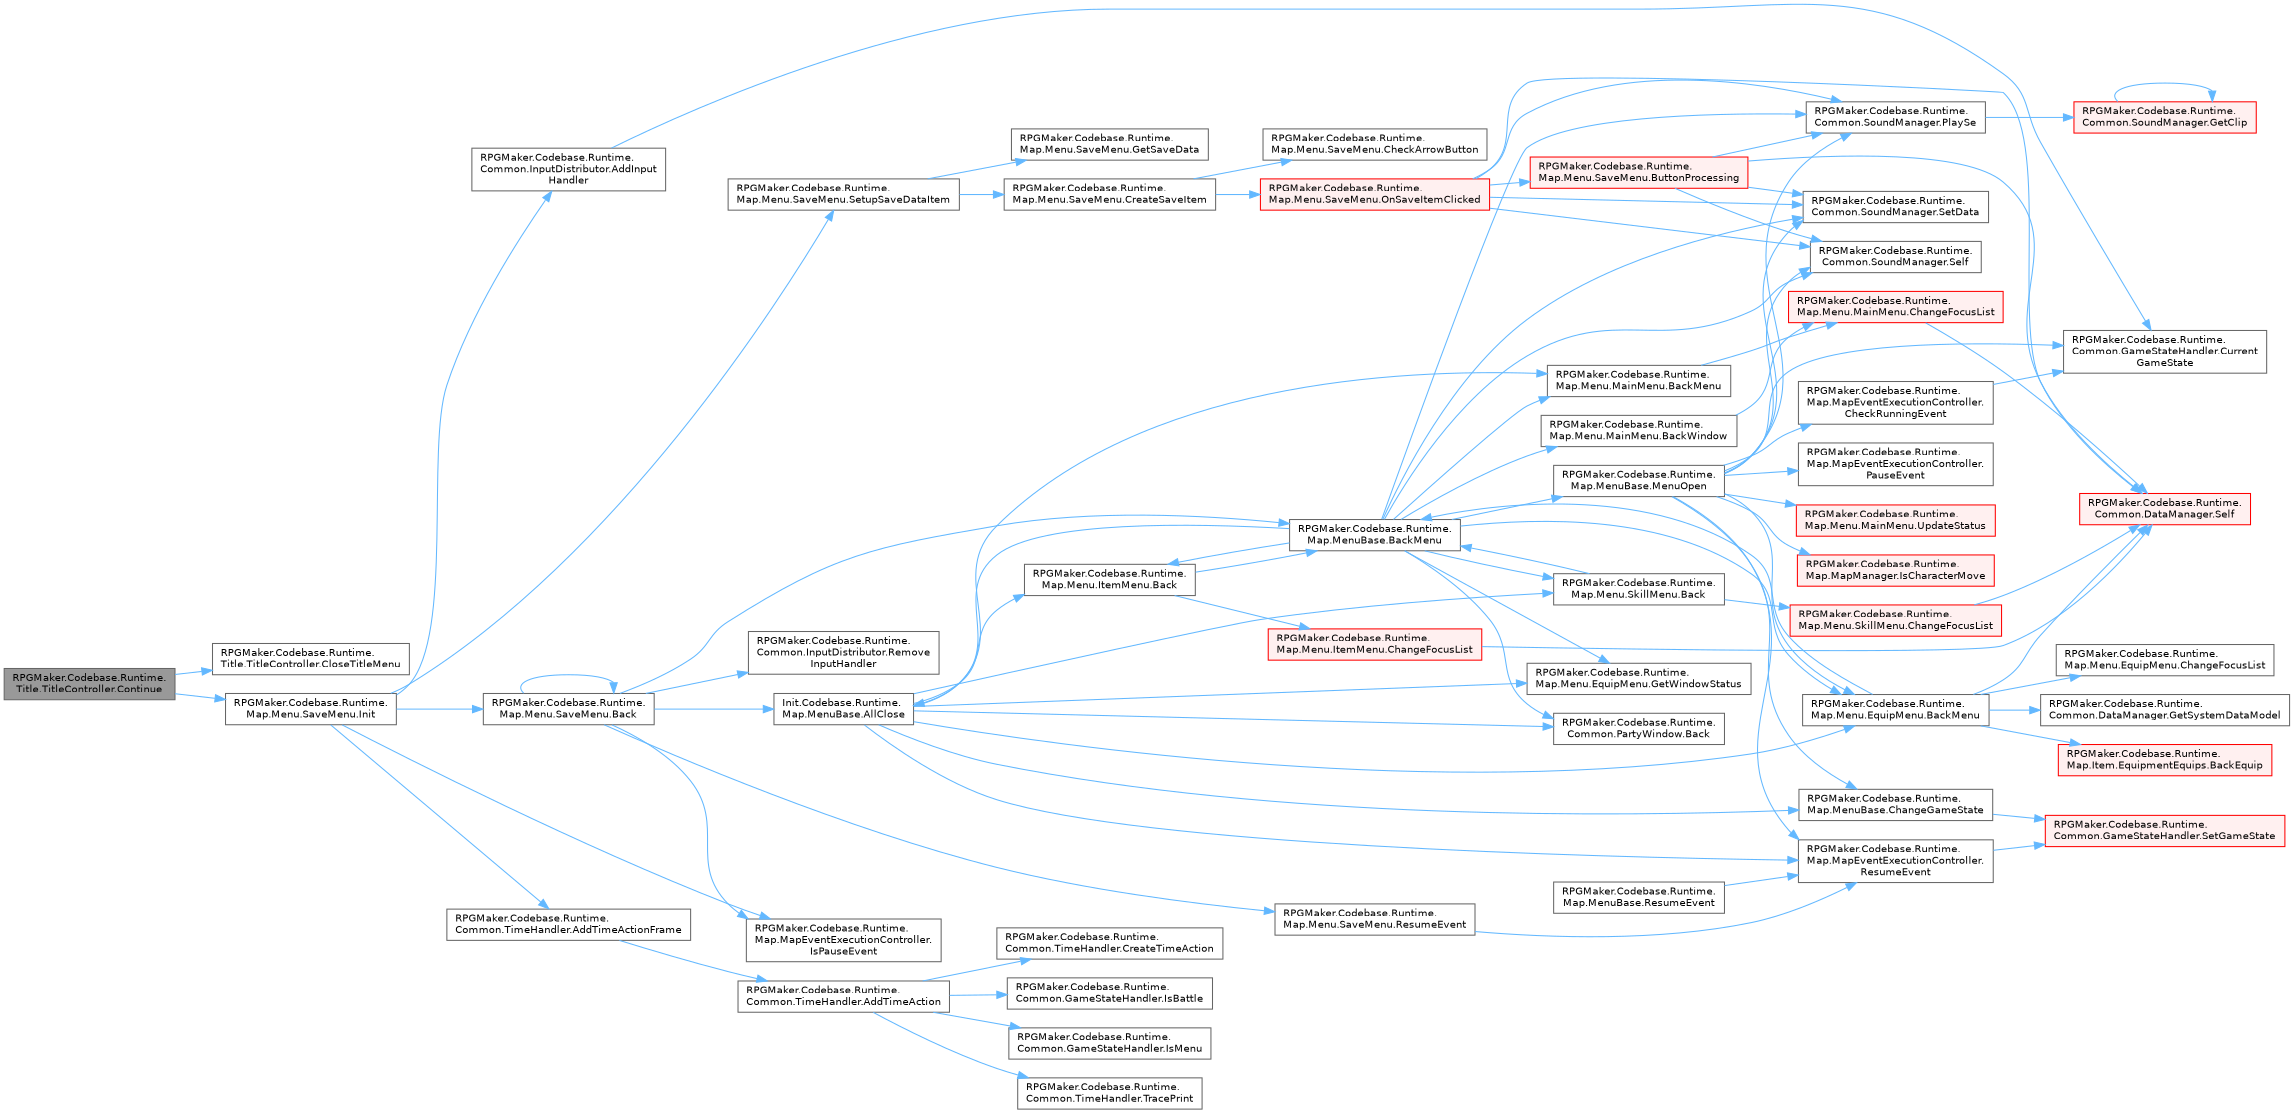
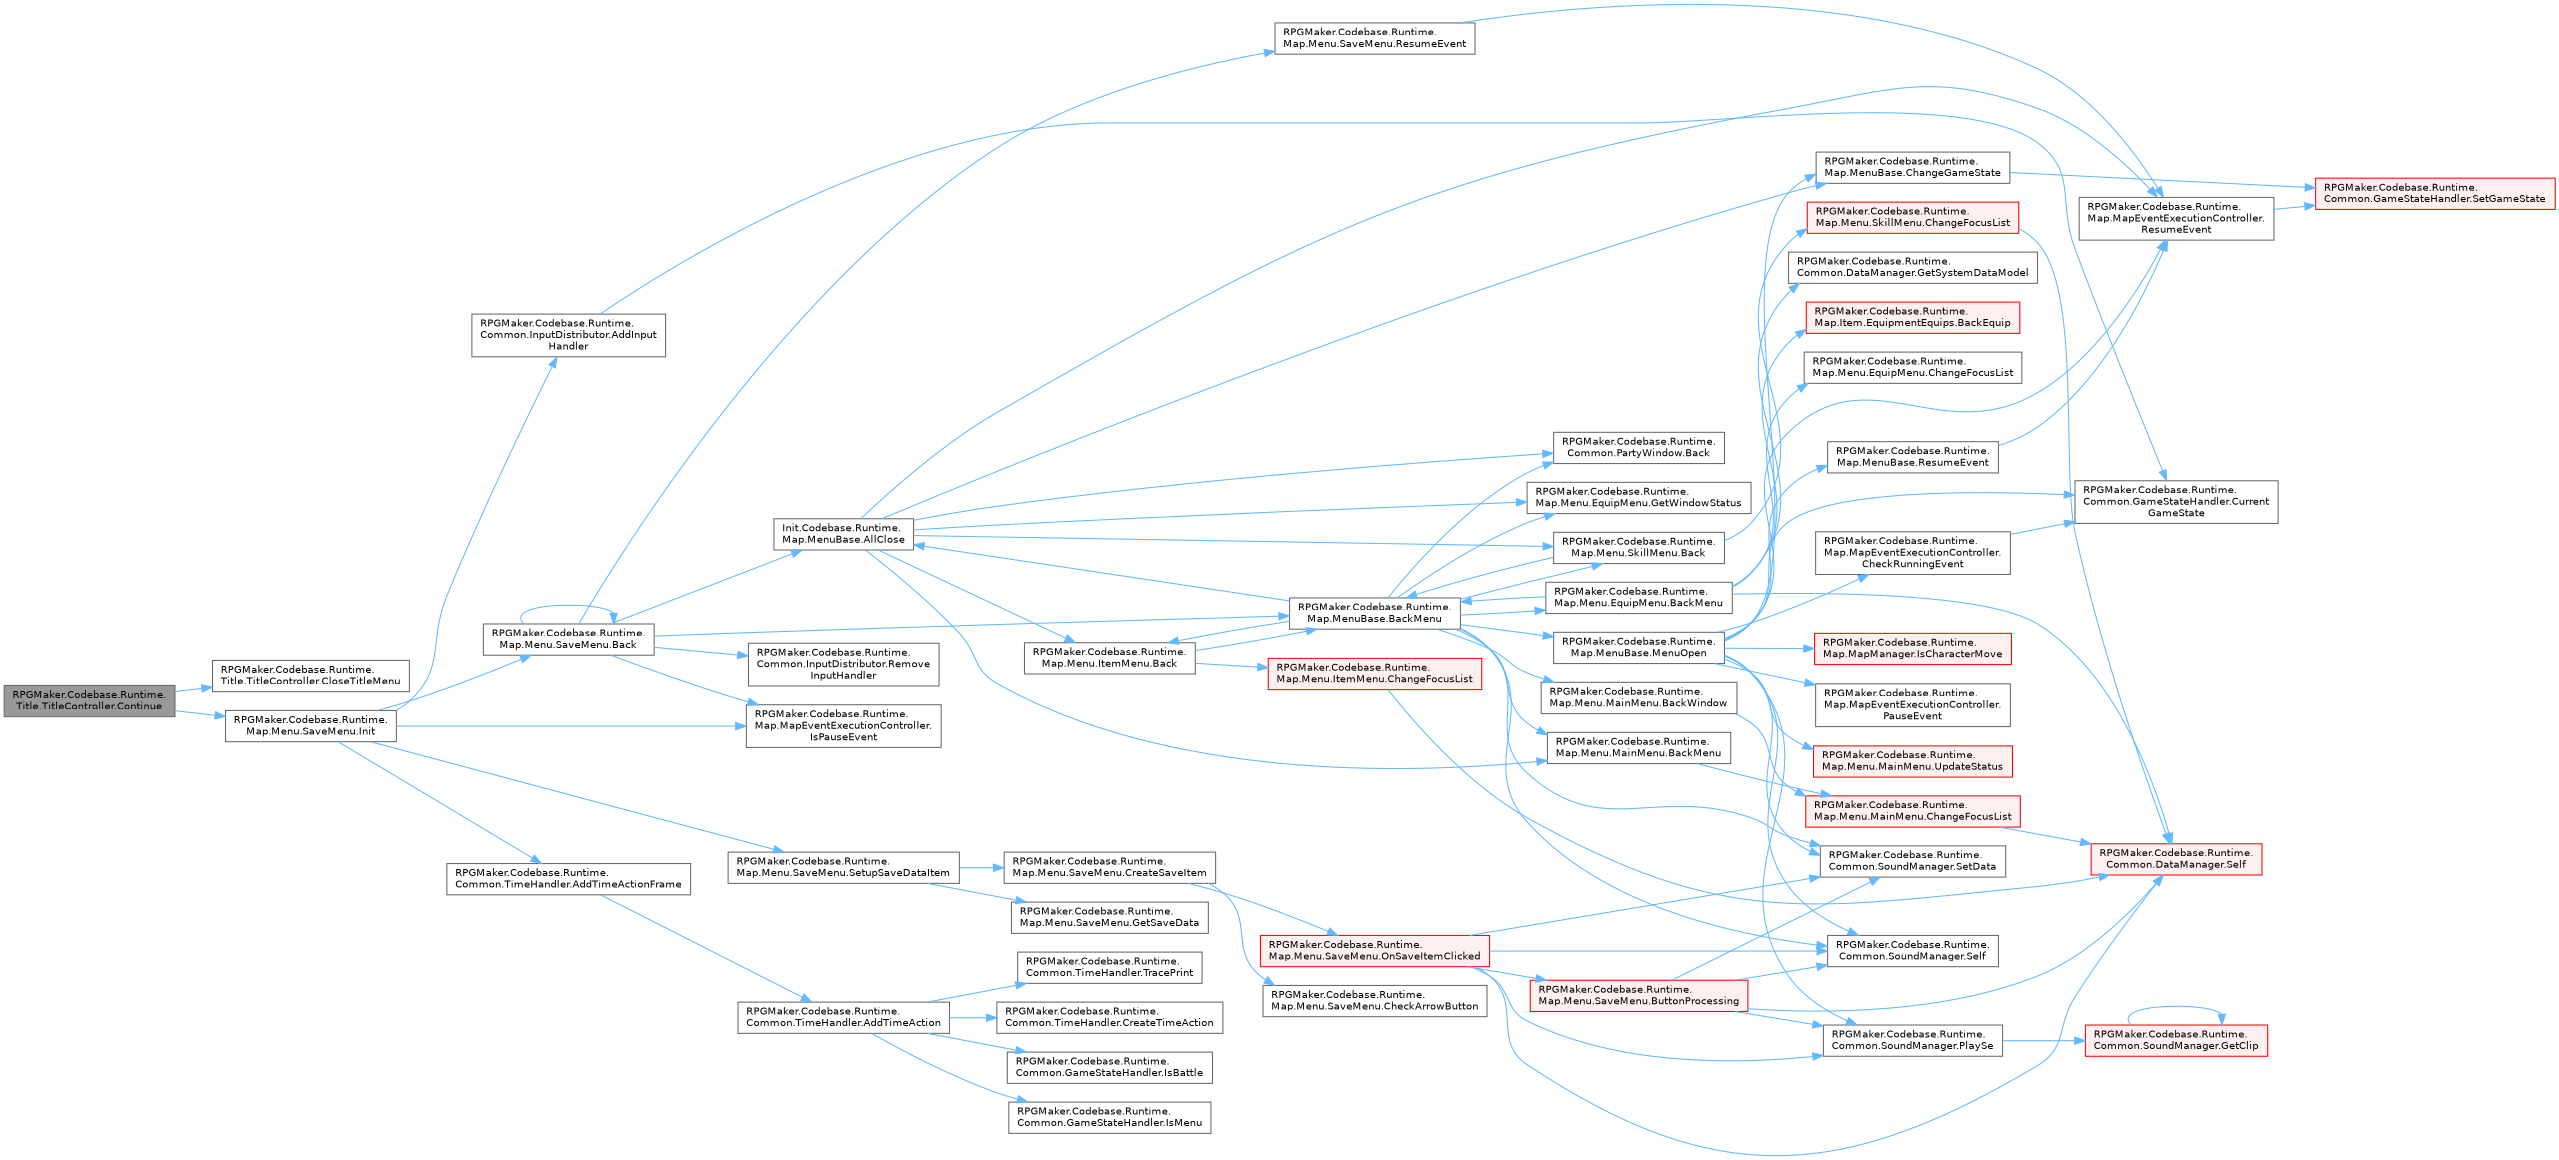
edge "RPGMaker.Codebase.Runtime. Map.MenuBase.BackMenu" -> "RPGMaker.Codebase.Runtime. Common.SoundManager.PlaySe": removed
edge "RPGMaker.Codebase.Runtime. Map.MenuBase.MenuOpen" -> "RPGMaker.Codebase.Runtime. Map.Menu.EquipMenu.BackMenu": now "RPGMaker.Codebase.Runtime. Map.MenuBase.MenuOpen" -> "RPGMaker.Codebase.Runtime. Map.MenuBase.ResumeEvent"
edge "Init.Codebase.Runtime. Map.MenuBase.AllClose" -> "RPGMaker.Codebase.Runtime. Map.Menu.EquipMenu.BackMenu": removed
